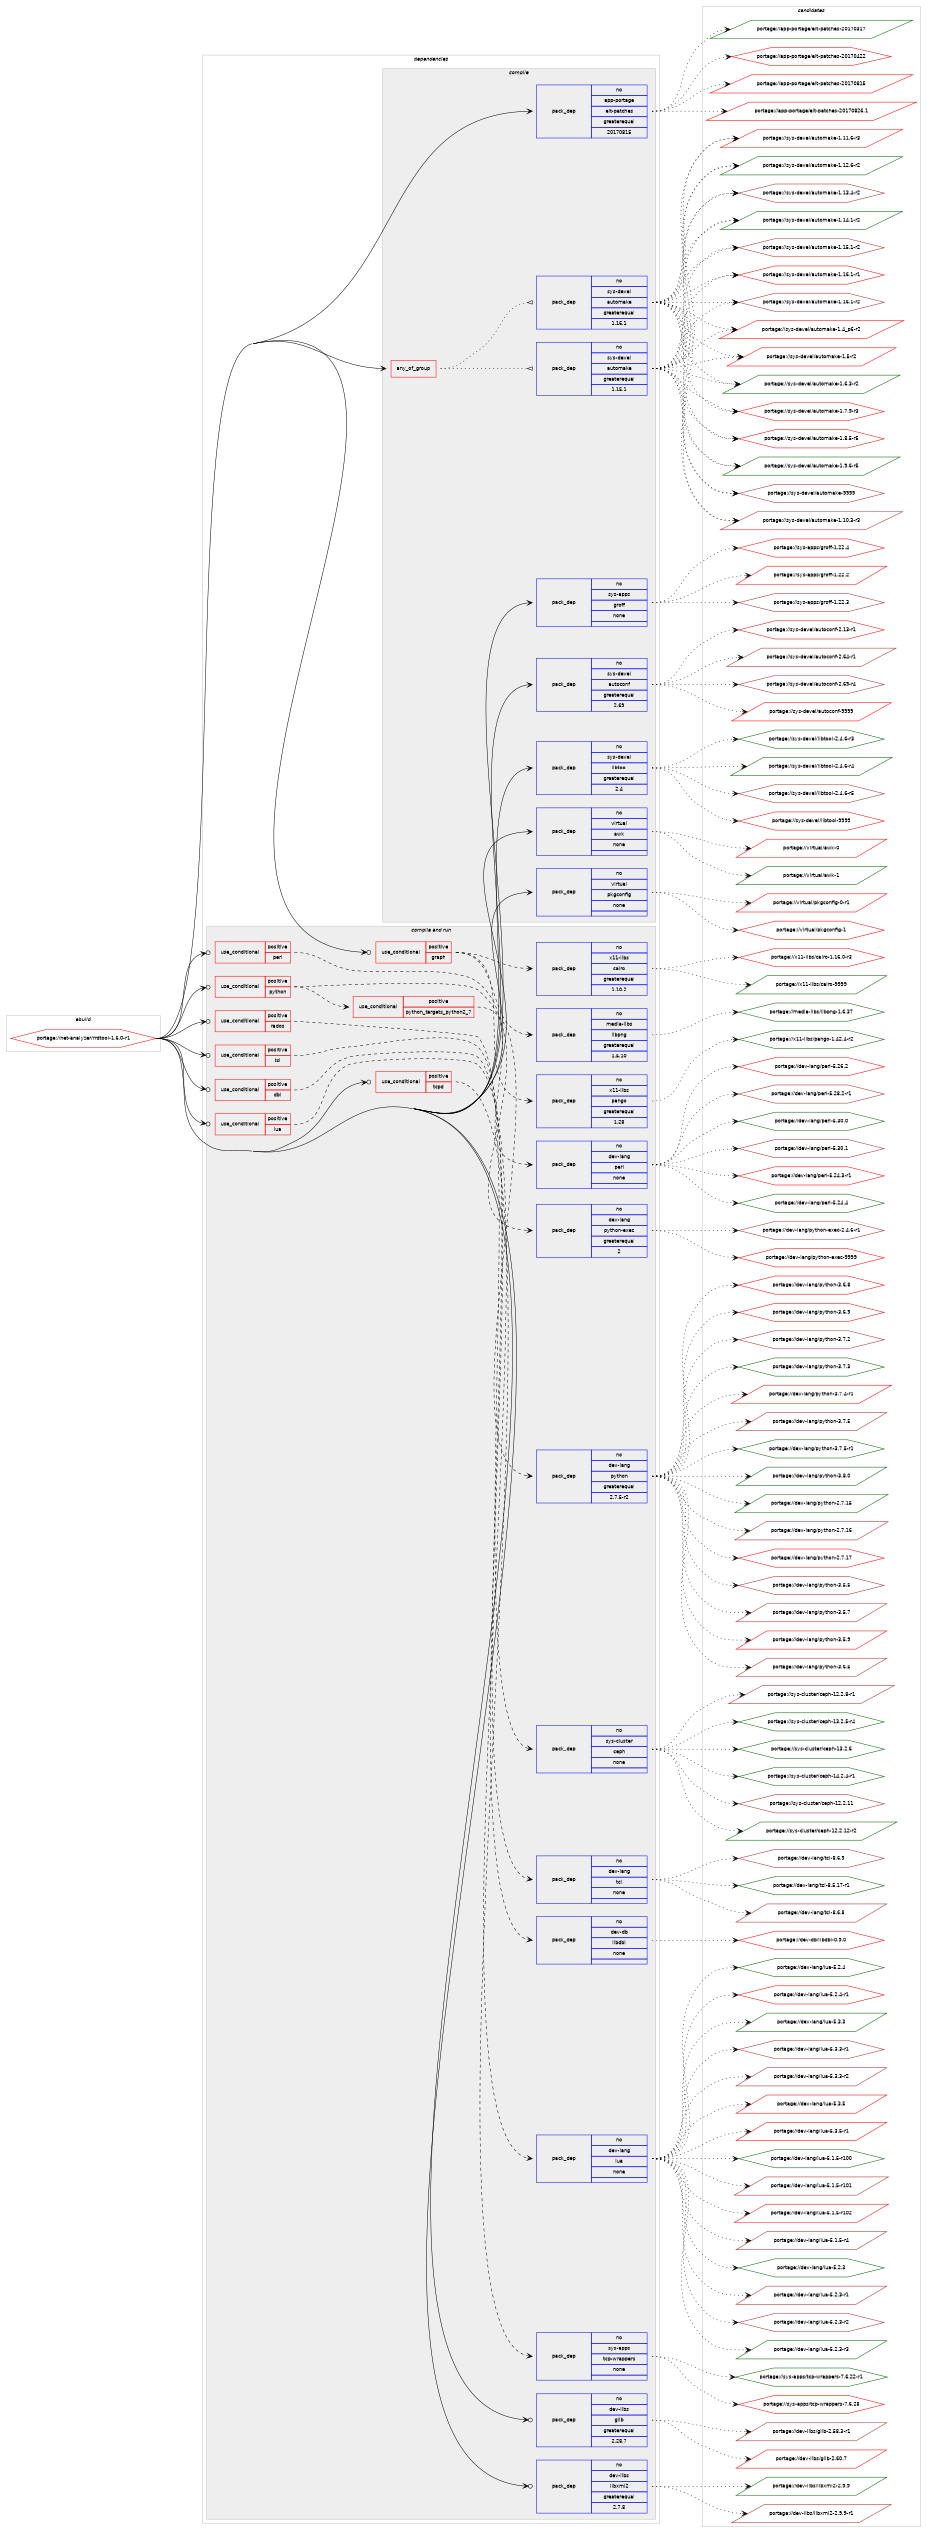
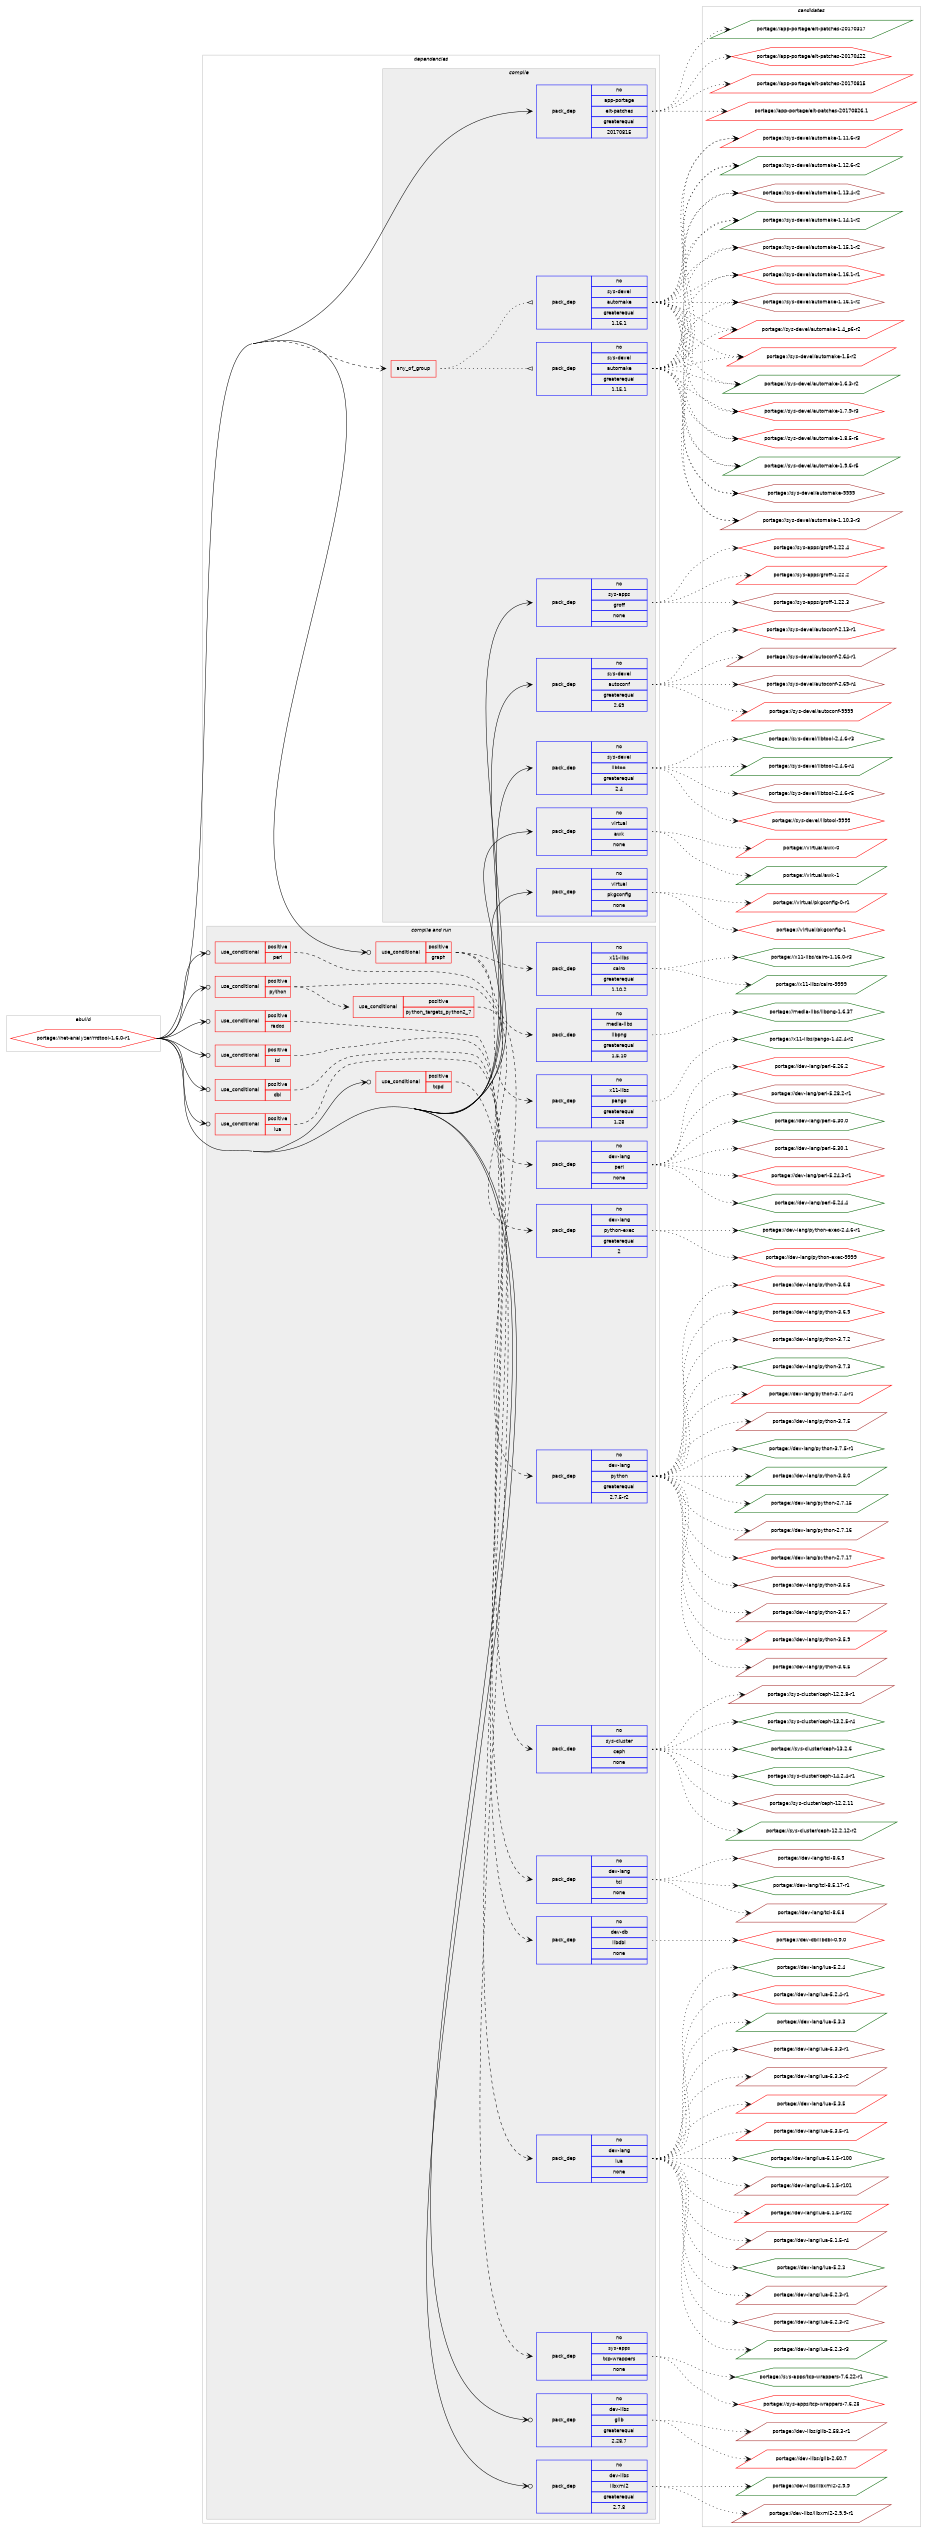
edge "portage://net-analyzer/rrdtool-1.6.0-r1" -> "any_of_group": style solid -> dashed
node "portage://x11-libs/cairo-1.16.0-r3": color red -> darkgreen
node "portage://dev-lang/python-exec-2.4.6-r1": color brown -> darkgreen
